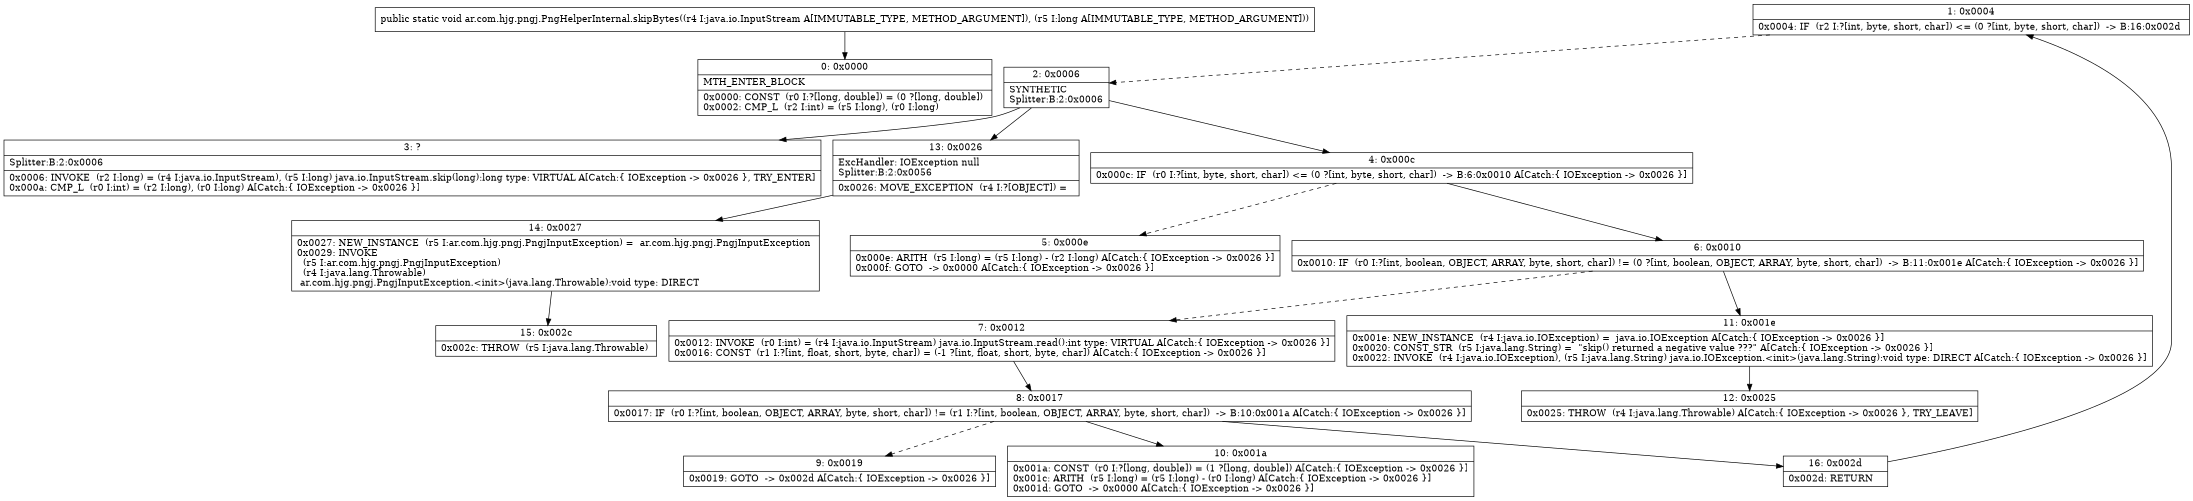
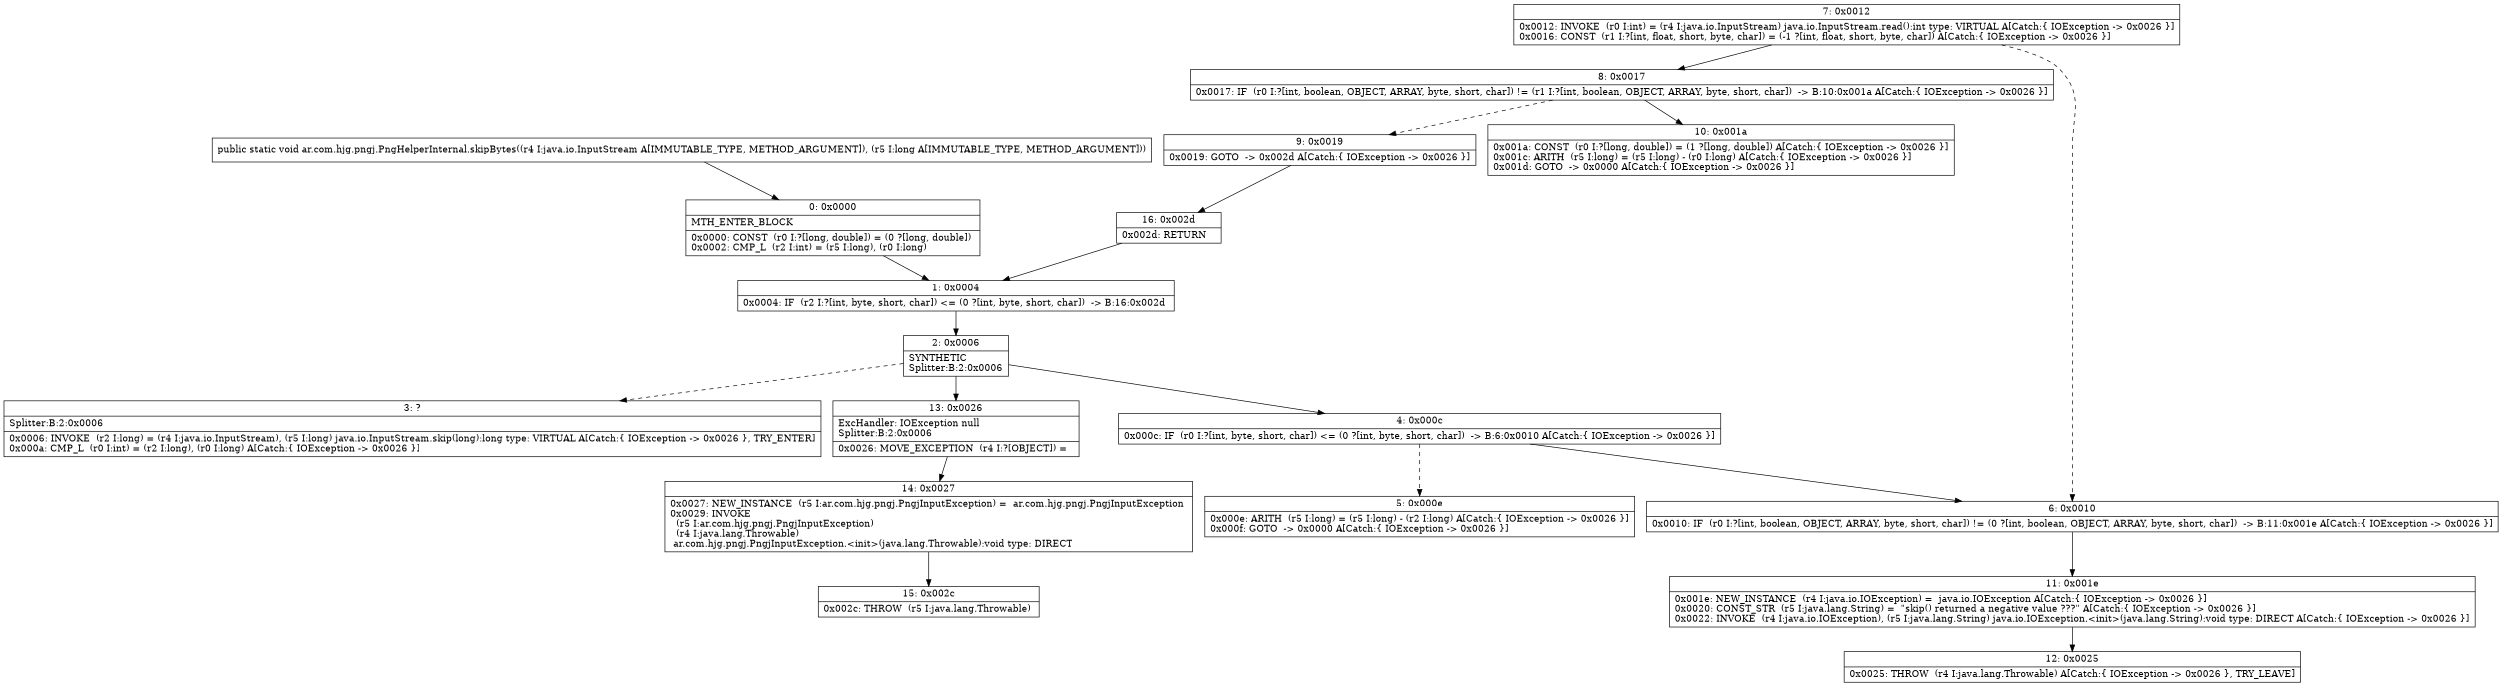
edge "1: 0x0004" -> "2: 0x0006": style dashed -> solid
edge "2: 0x0006" -> "3: ?": style solid -> dashed
node "13: 0x0026": text "Splitter:B:2:0x0056" -> "Splitter:B:2:0x0006"
edge "0: 0x0000" -> "1: 0x0004": added
edge "6: 0x0010" -> "7: 0x0012": reversed
edge "8: 0x0017" -> "16: 0x002d": now "9: 0x0019" -> "16: 0x002d"
